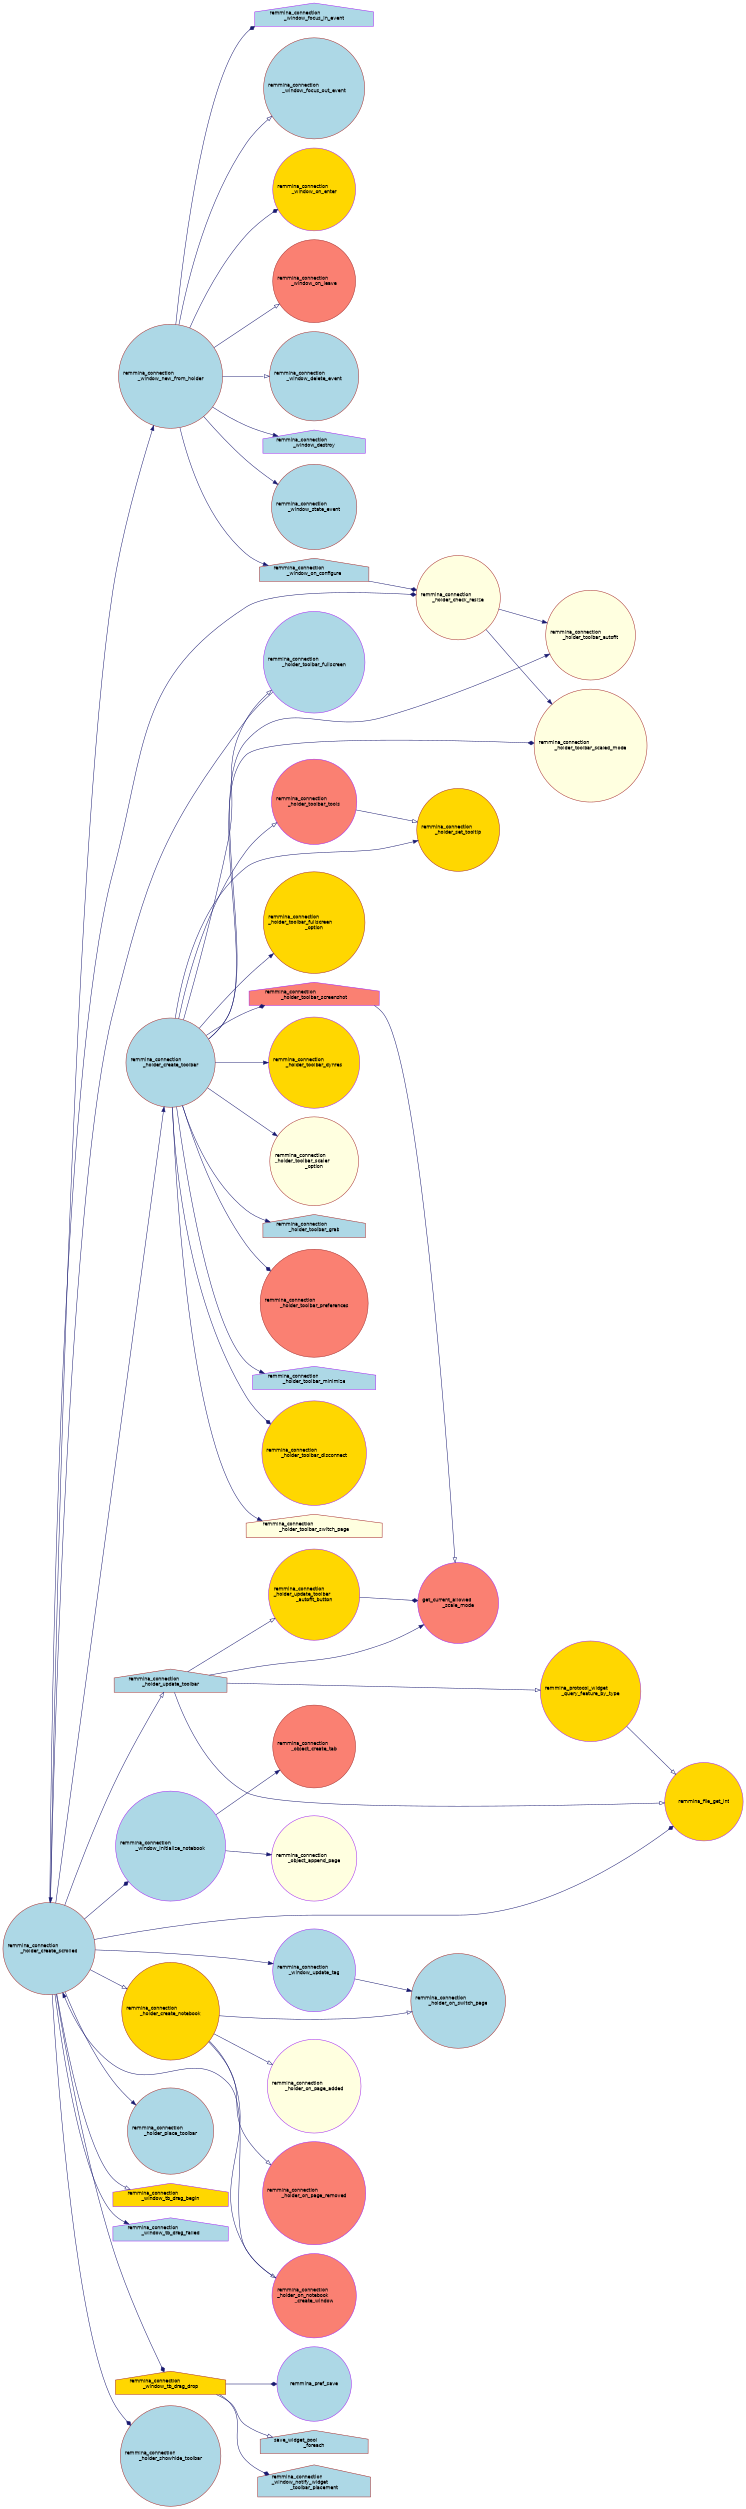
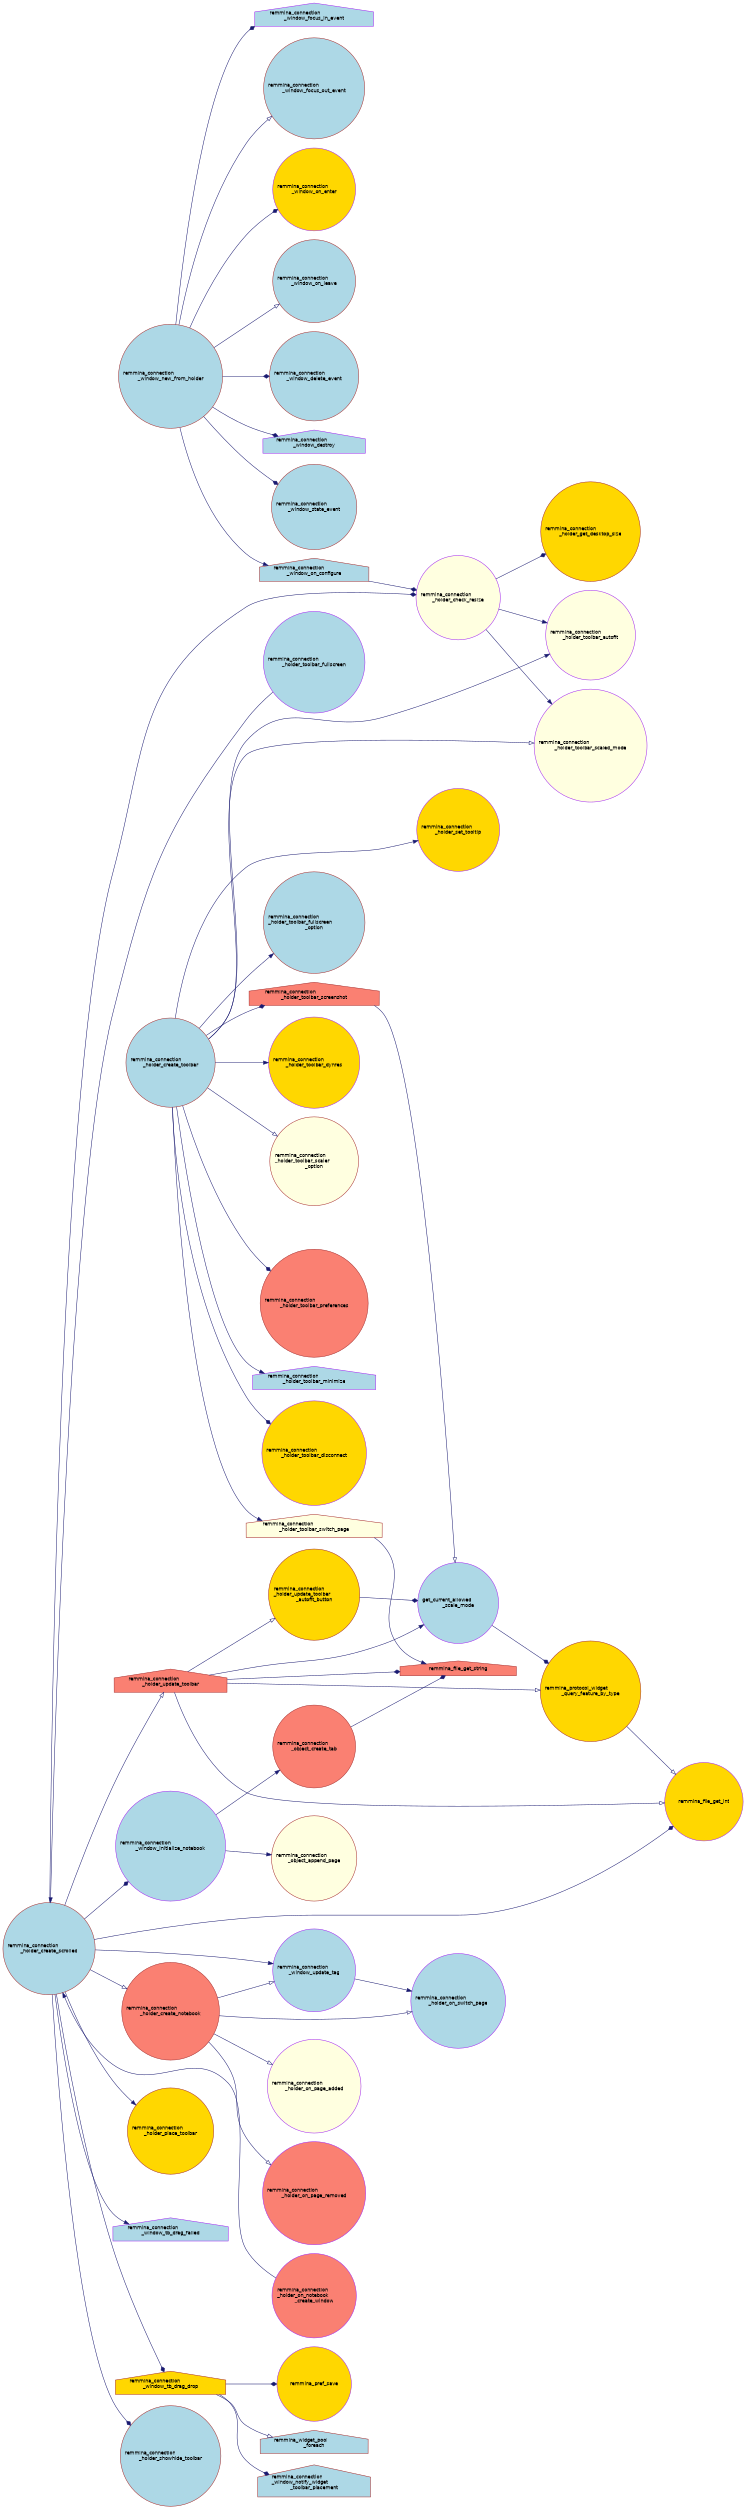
node "remmina_connection _window_on_leave": fillcolor salmon -> lightblue
edge "remmina_connection _window_new_from_holder" -> "remmina_connection _window_delete_event": arrowhead onormal -> diamond
edge "remmina_connection _window_new_from_holder" -> "remmina_connection _window_destroy": arrowhead normal -> diamond
edge "remmina_connection _window_new_from_holder" -> "remmina_connection _window_state_event": arrowhead normal -> diamond
node "remmina_connection _holder_get_desktop_size": added
node "remmina_connection _holder_check_resize": color brown -> purple
node "remmina_connection _holder_toolbar_autofit": color brown -> purple
node "remmina_connection _holder_toolbar_scaled_mode": color brown -> purple
edge "remmina_connection _holder_create_toolbar" -> "remmina_connection _holder_toolbar_scaled_mode": arrowhead diamond -> onormal
node "remmina_connection _holder_toolbar_tools": removed
node "remmina_connection _holder_set_tooltip": color brown -> purple
edge "remmina_connection _holder_create_toolbar" -> "remmina_connection _holder_toolbar_fullscreen": removed
node "remmina_connection _holder_toolbar_fullscreen _option": fillcolor gold -> lightblue
node "remmina_connection _holder_toolbar_screenshot": color purple -> brown
edge "remmina_connection _holder_create_toolbar" -> "remmina_connection _holder_toolbar_scaler _option": arrowhead normal -> onormal
edge "remmina_connection _holder_create_scrolled" -> "remmina_connection _window_new_from_holder": removed
node "remmina_connection _holder_toolbar_grab": removed
edge "remmina_connection _holder_create_scrolled" -> "remmina_connection _holder_create_toolbar": removed
node "remmina_connection _holder_update_toolbar _autofit_button": color purple -> brown
node "get_current_allowed _scale_mode": fillcolor salmon -> lightblue
edge "get_current_allowed _scale_mode" -> "remmina_protocol_widget _query_feature_by_type": added
node "remmina_file_get_string": added
node "remmina_connection _holder_update_toolbar": fillcolor lightblue -> salmon
node "remmina_protocol_widget _query_feature_by_type": color purple -> brown
node "remmina_connection _object_append_page": color purple -> brown
node "remmina_connection _holder_on_switch_page": color brown -> purple
node "remmina_connection _holder_create_notebook": fillcolor gold -> salmon
node "remmina_connection _holder_place_toolbar": fillcolor lightblue -> gold
edge "remmina_connection _holder_create_notebook" -> "remmina_connection _holder_on_notebook _create_window": now "remmina_connection _holder_create_notebook" -> "remmina_connection _window_update_tag"
node "remmina_connection _window_tb_drag_begin": removed
node "remmina_pref_save": fillcolor lightblue -> gold
node "save_widget_pool _foreach": label "save_widget_pool _foreach" -> "remmina_widget_pool _foreach"
